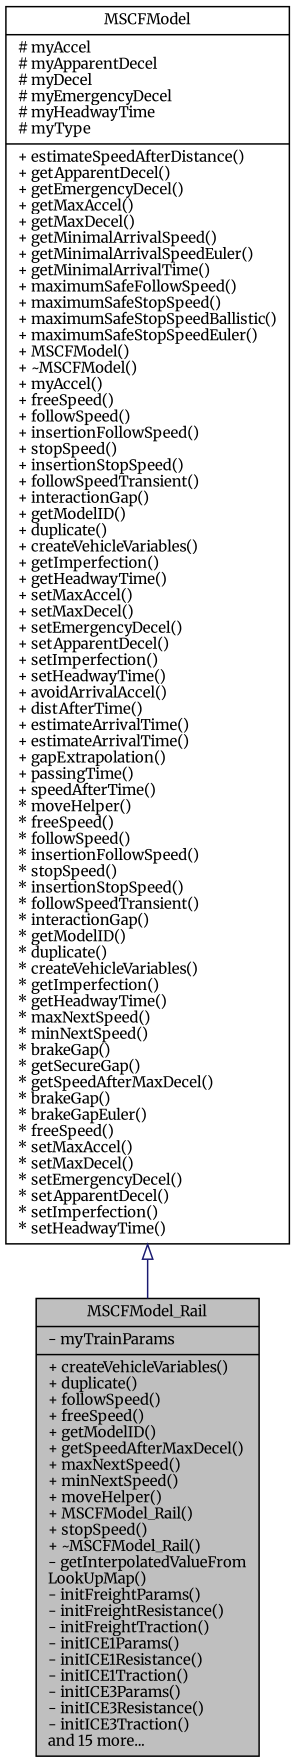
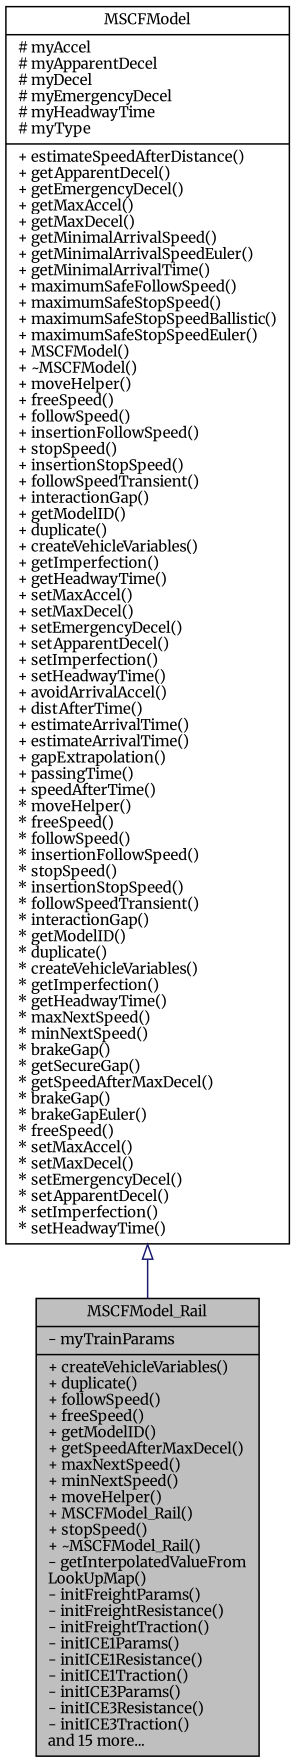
node "MSCFModel": text "+ myAccel()" -> "+ moveHelper()"
